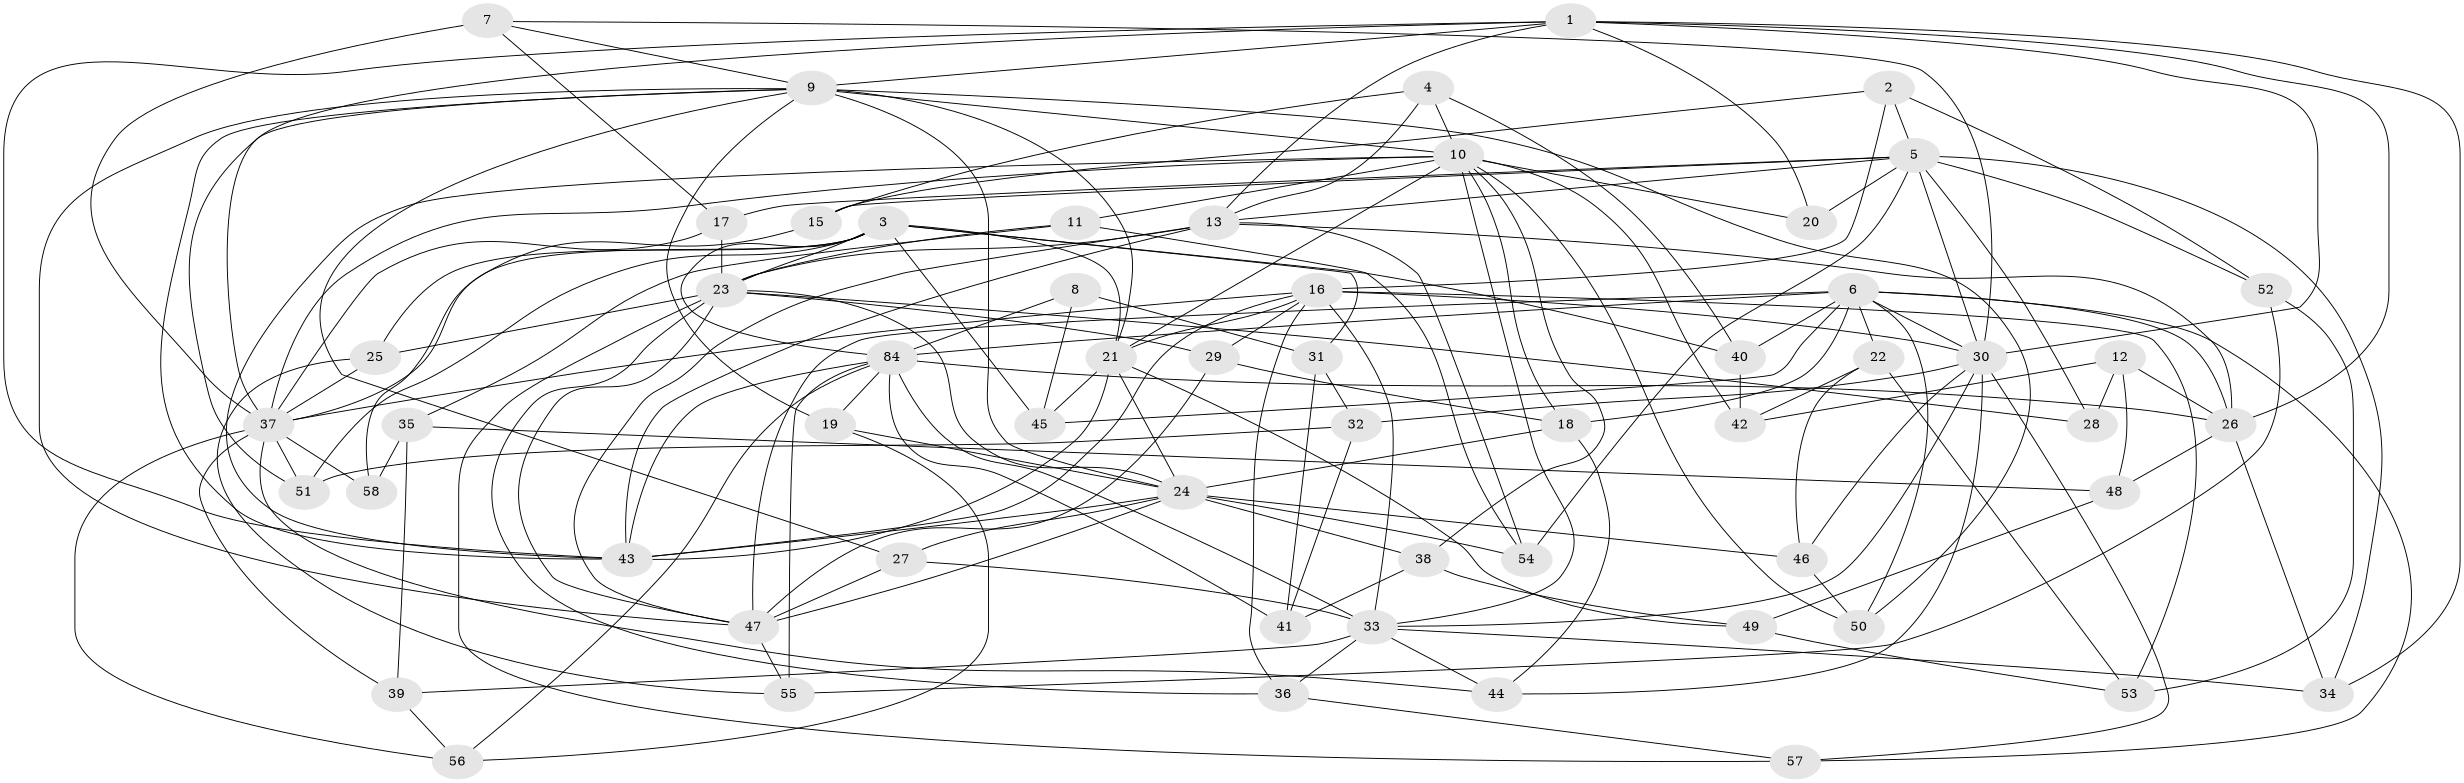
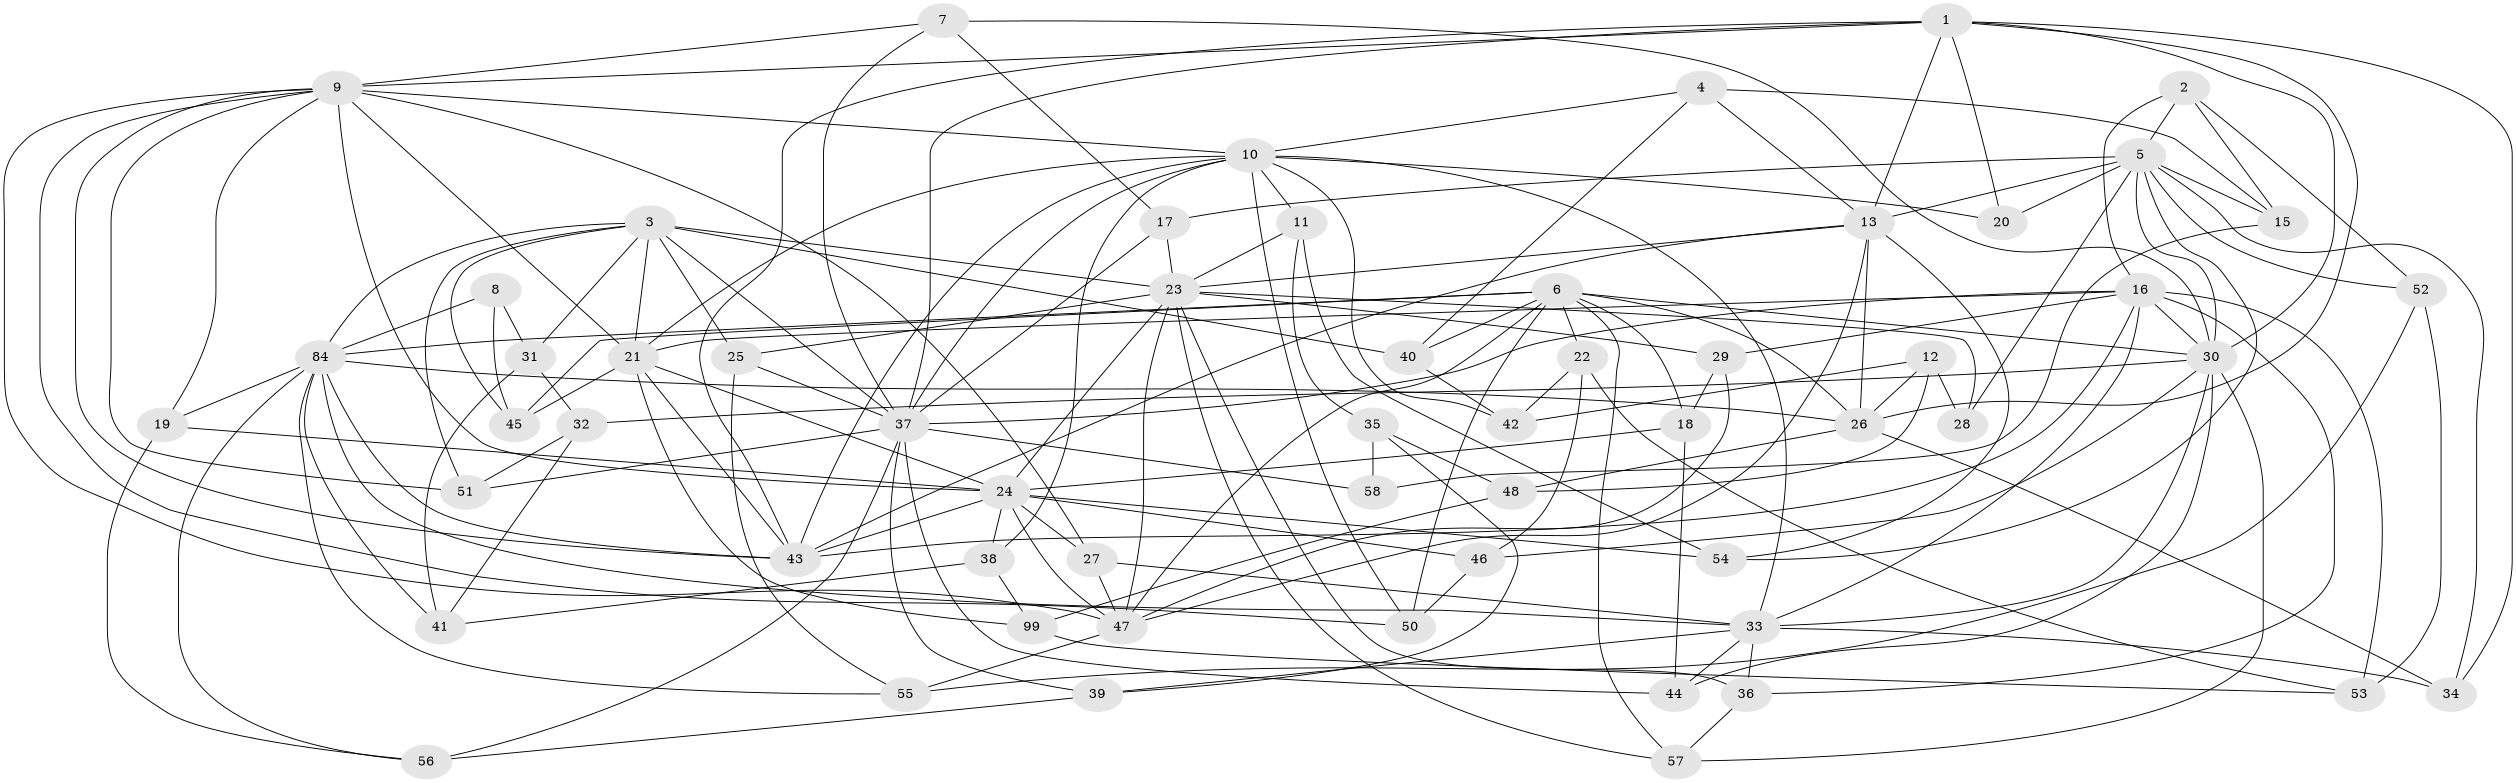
edge "10" -- "18": removed
node "49": label "49" -> "99"
